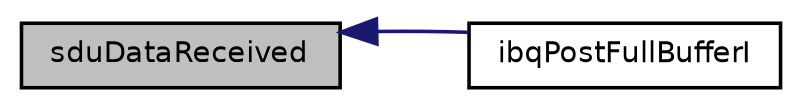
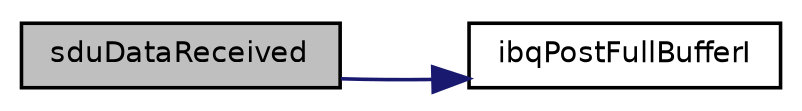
edge "ibqPostFullBufferI" -> "sduDataReceived": reversed
